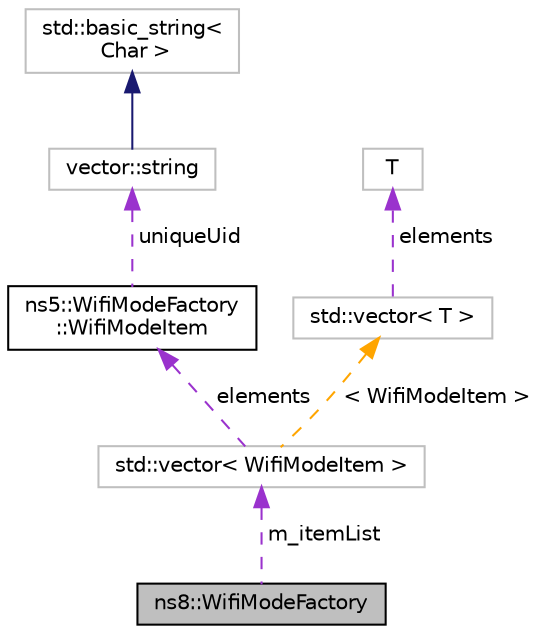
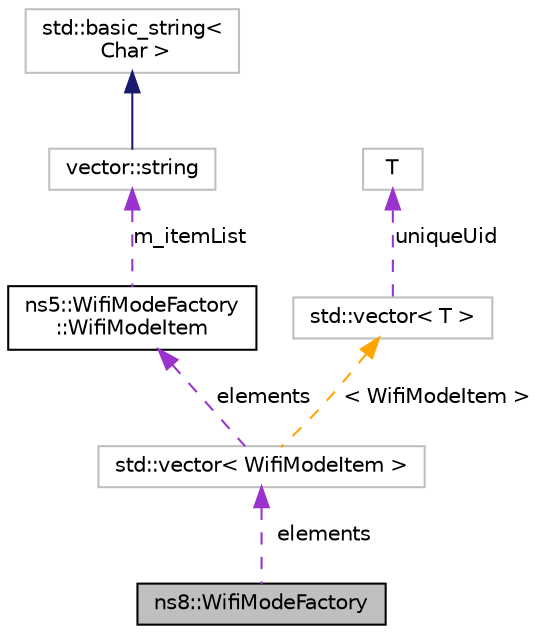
edge "ns5::WifiModeFactory ::WifiModeItem" -> "vector::string": label " uniqueUid" -> " m_itemList"
edge "std::vector< T >" -> "T": label " elements" -> " uniqueUid"
edge "ns8::WifiModeFactory" -> "std::vector< WifiModeItem >": label " m_itemList" -> " elements"
